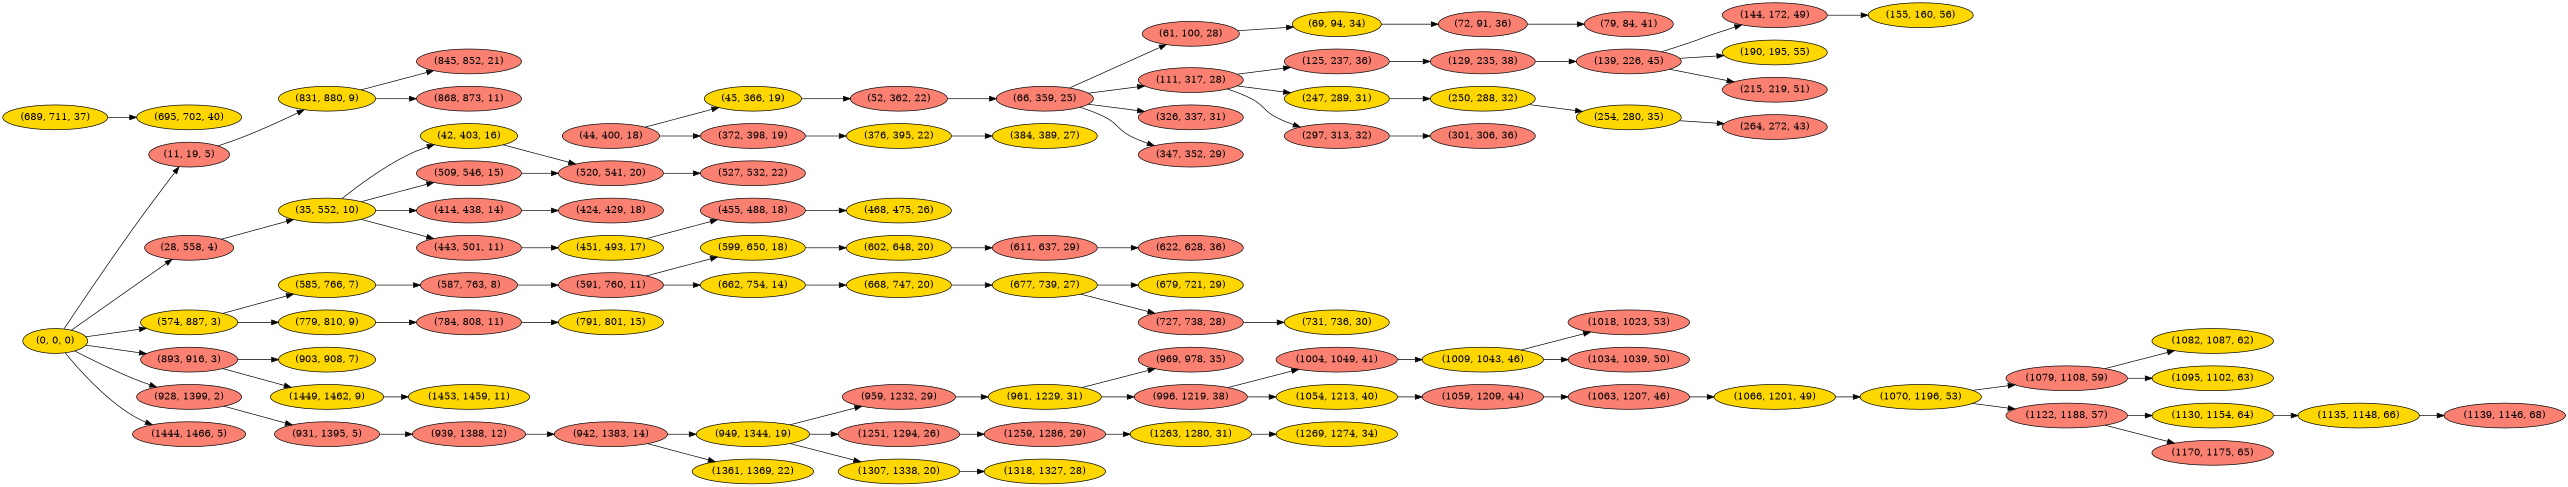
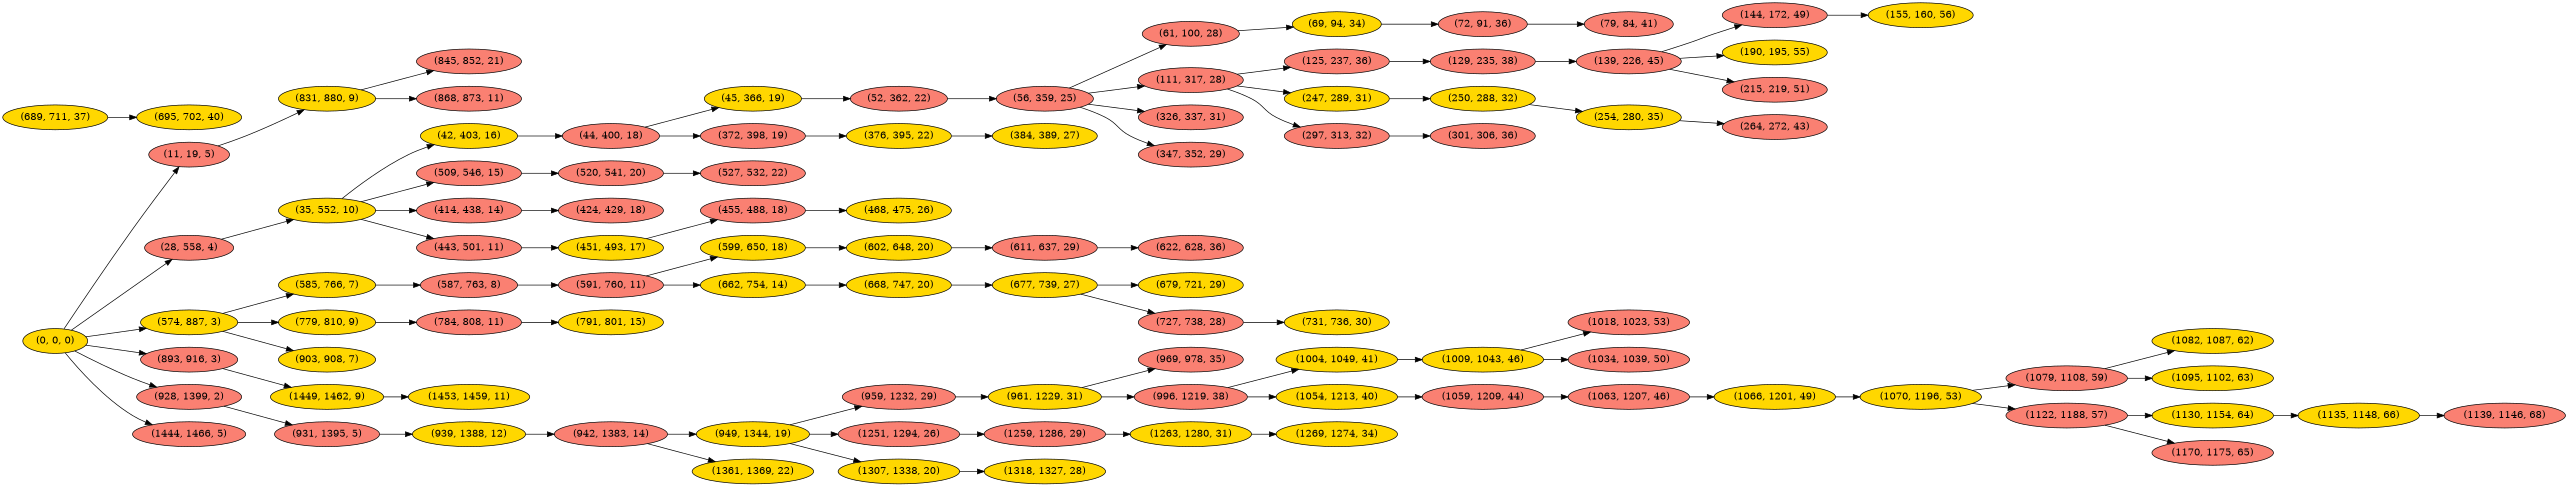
node "(66, 359, 25)": label "(66, 359, 25)" -> "(56, 359, 25)"
edge "(42, 403, 16)" -> "(520, 541, 20)": now "(42, 403, 16)" -> "(44, 400, 18)"
edge "(893, 916, 3)" -> "(903, 908, 7)": now "(574, 887, 3)" -> "(903, 908, 7)"
node "(1004, 1049, 41)": fillcolor salmon -> gold
node "(939, 1388, 12)": fillcolor salmon -> gold
